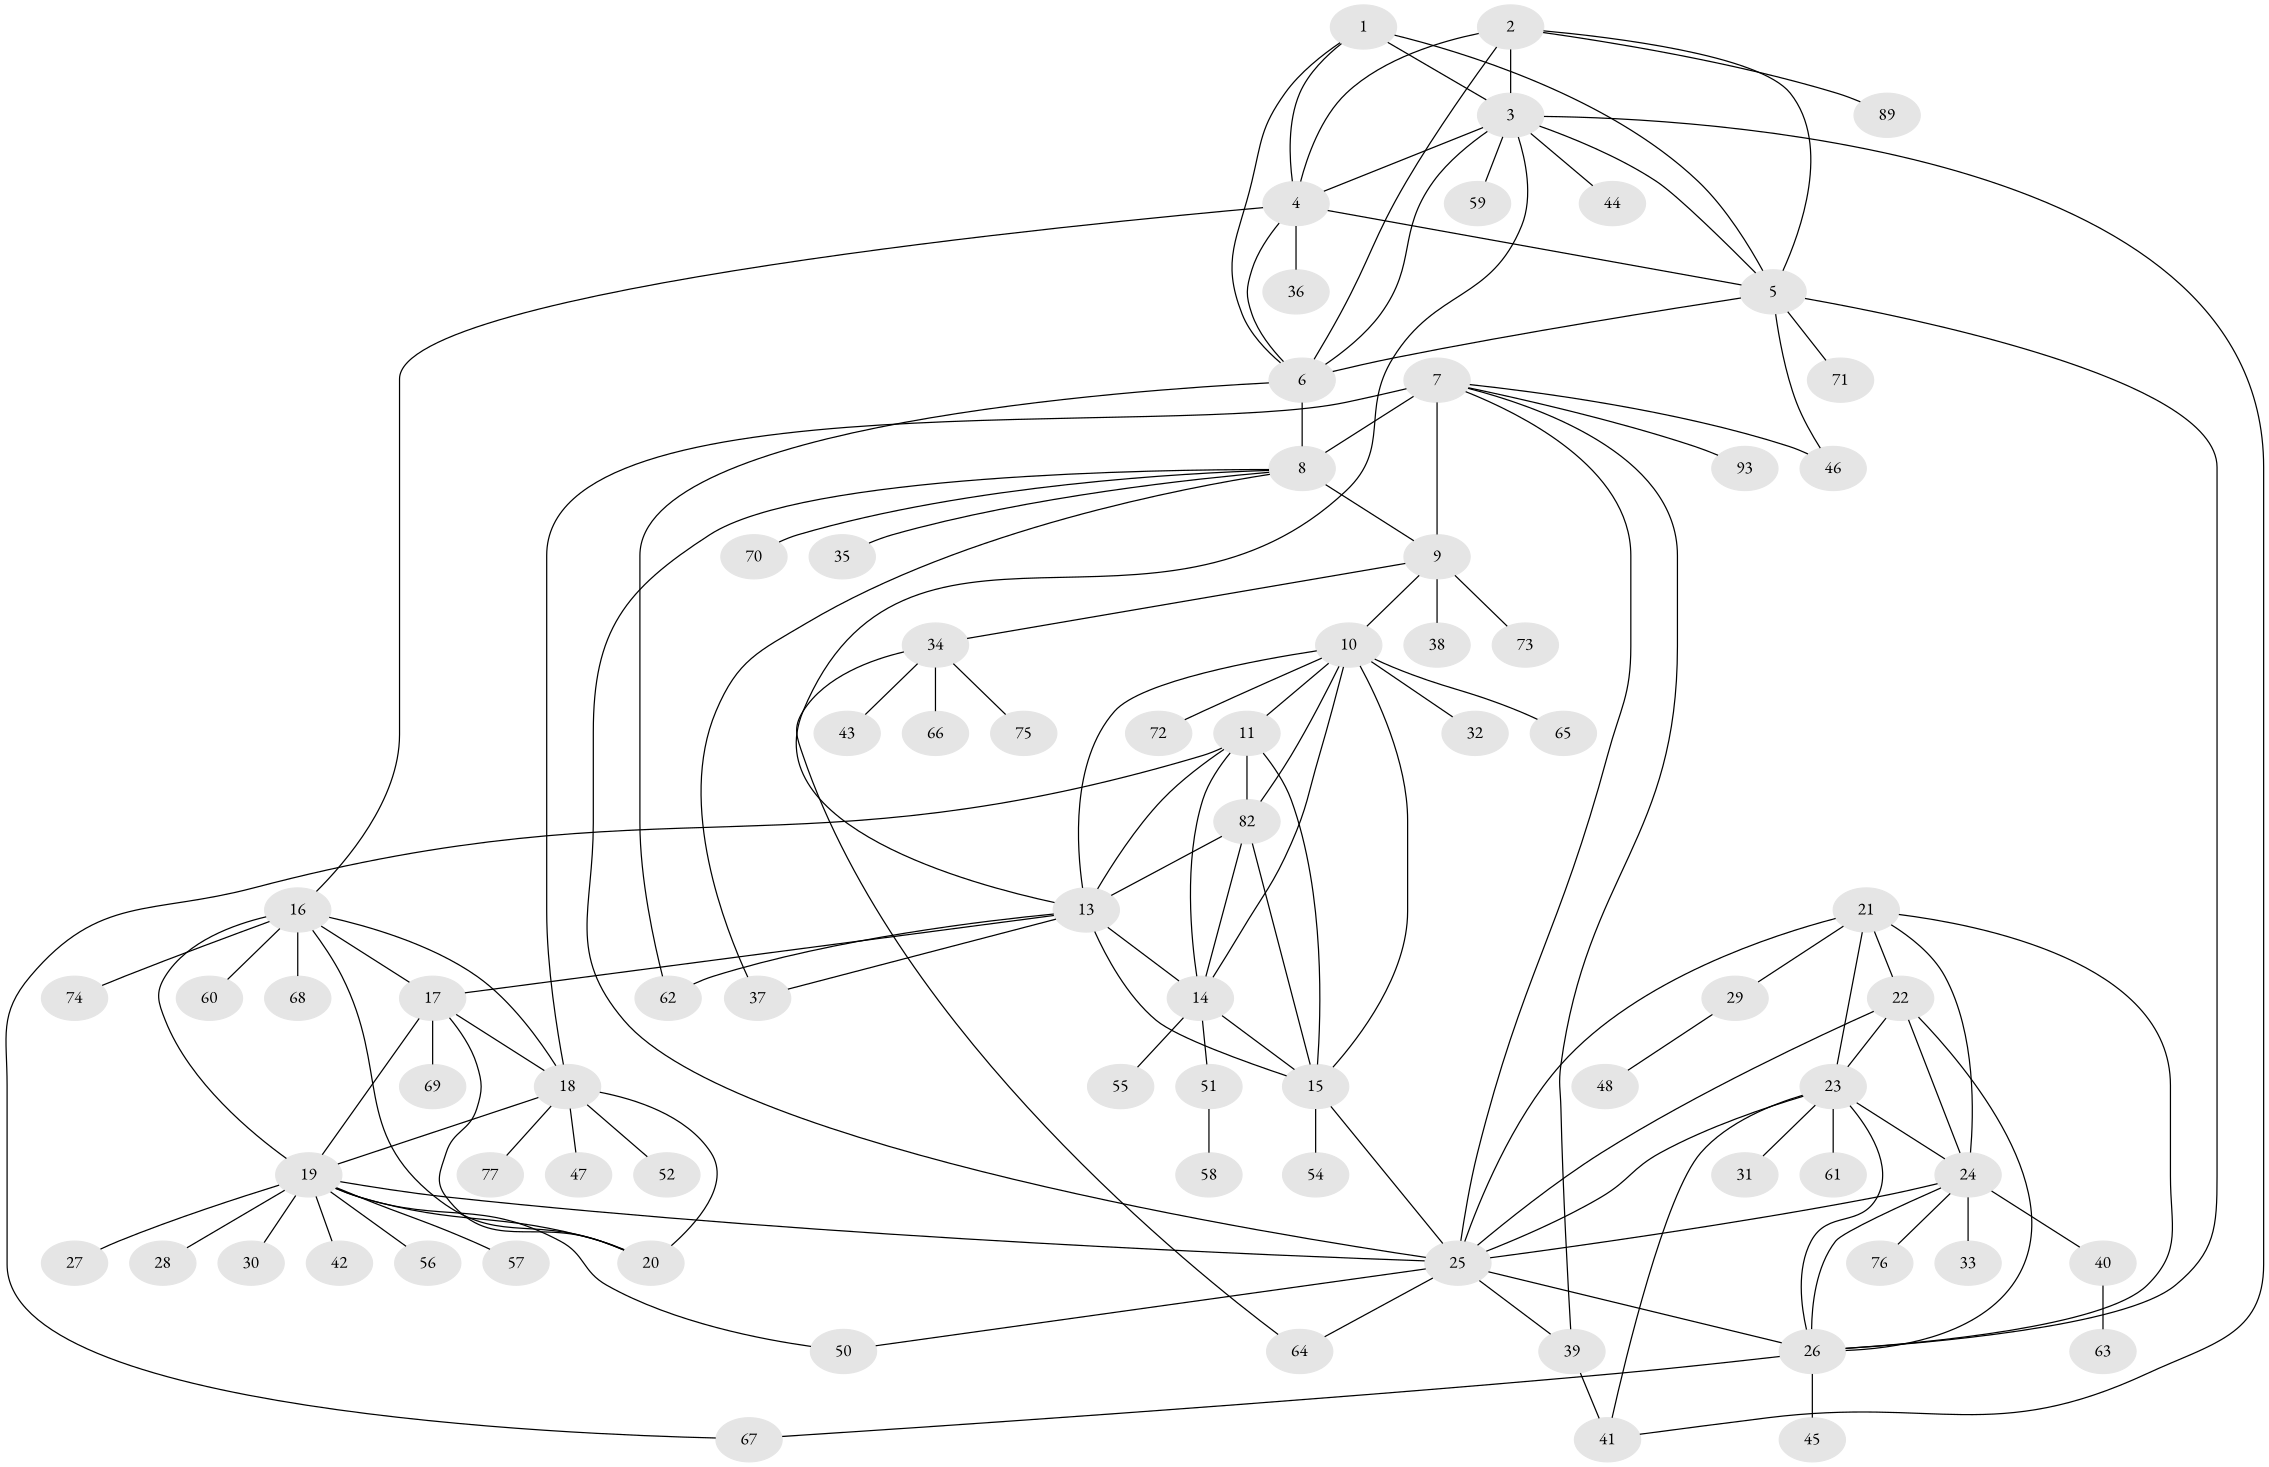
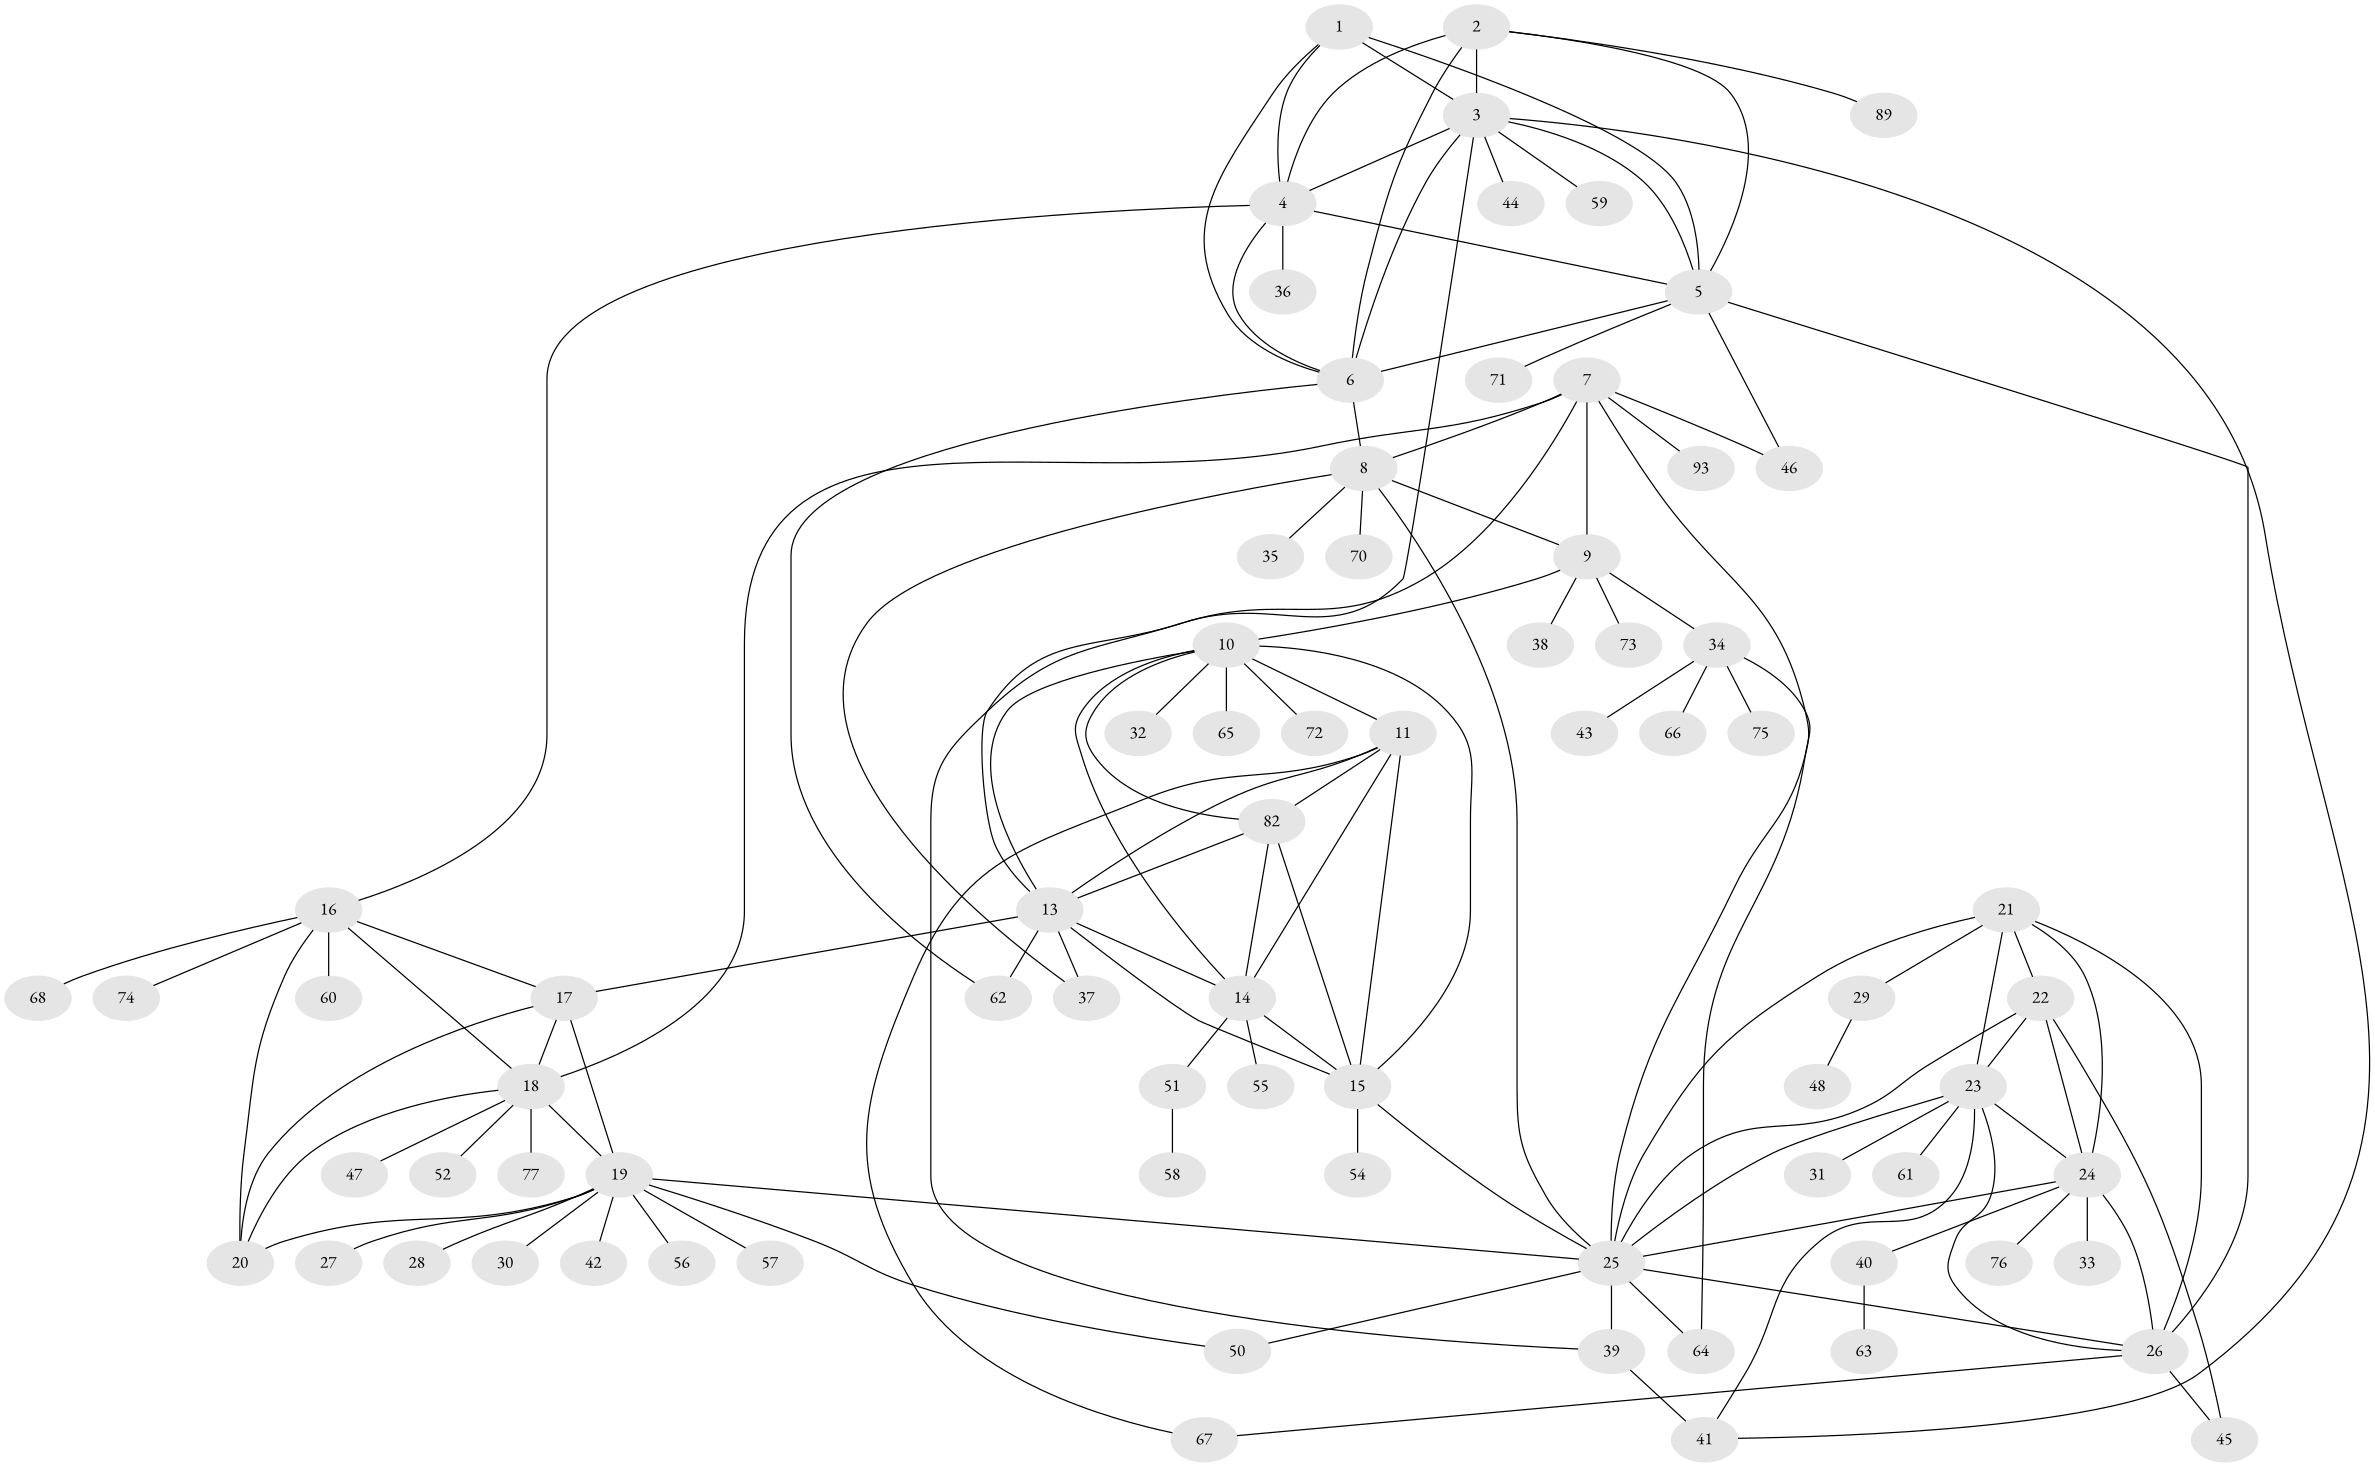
edge "16" -- "19": removed
node "69": removed
edge "22" -- "26": now "22" -- "45"
